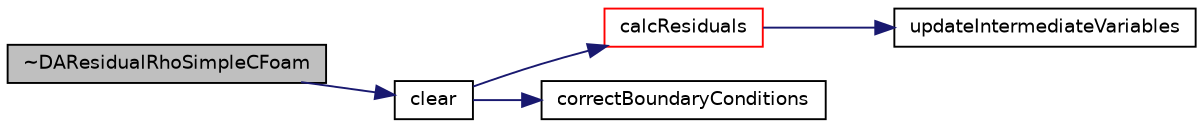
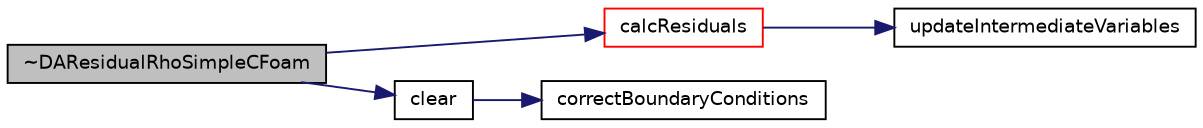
edge "clear" -> "calcResiduals": now "~DAResidualRhoSimpleCFoam" -> "calcResiduals"
